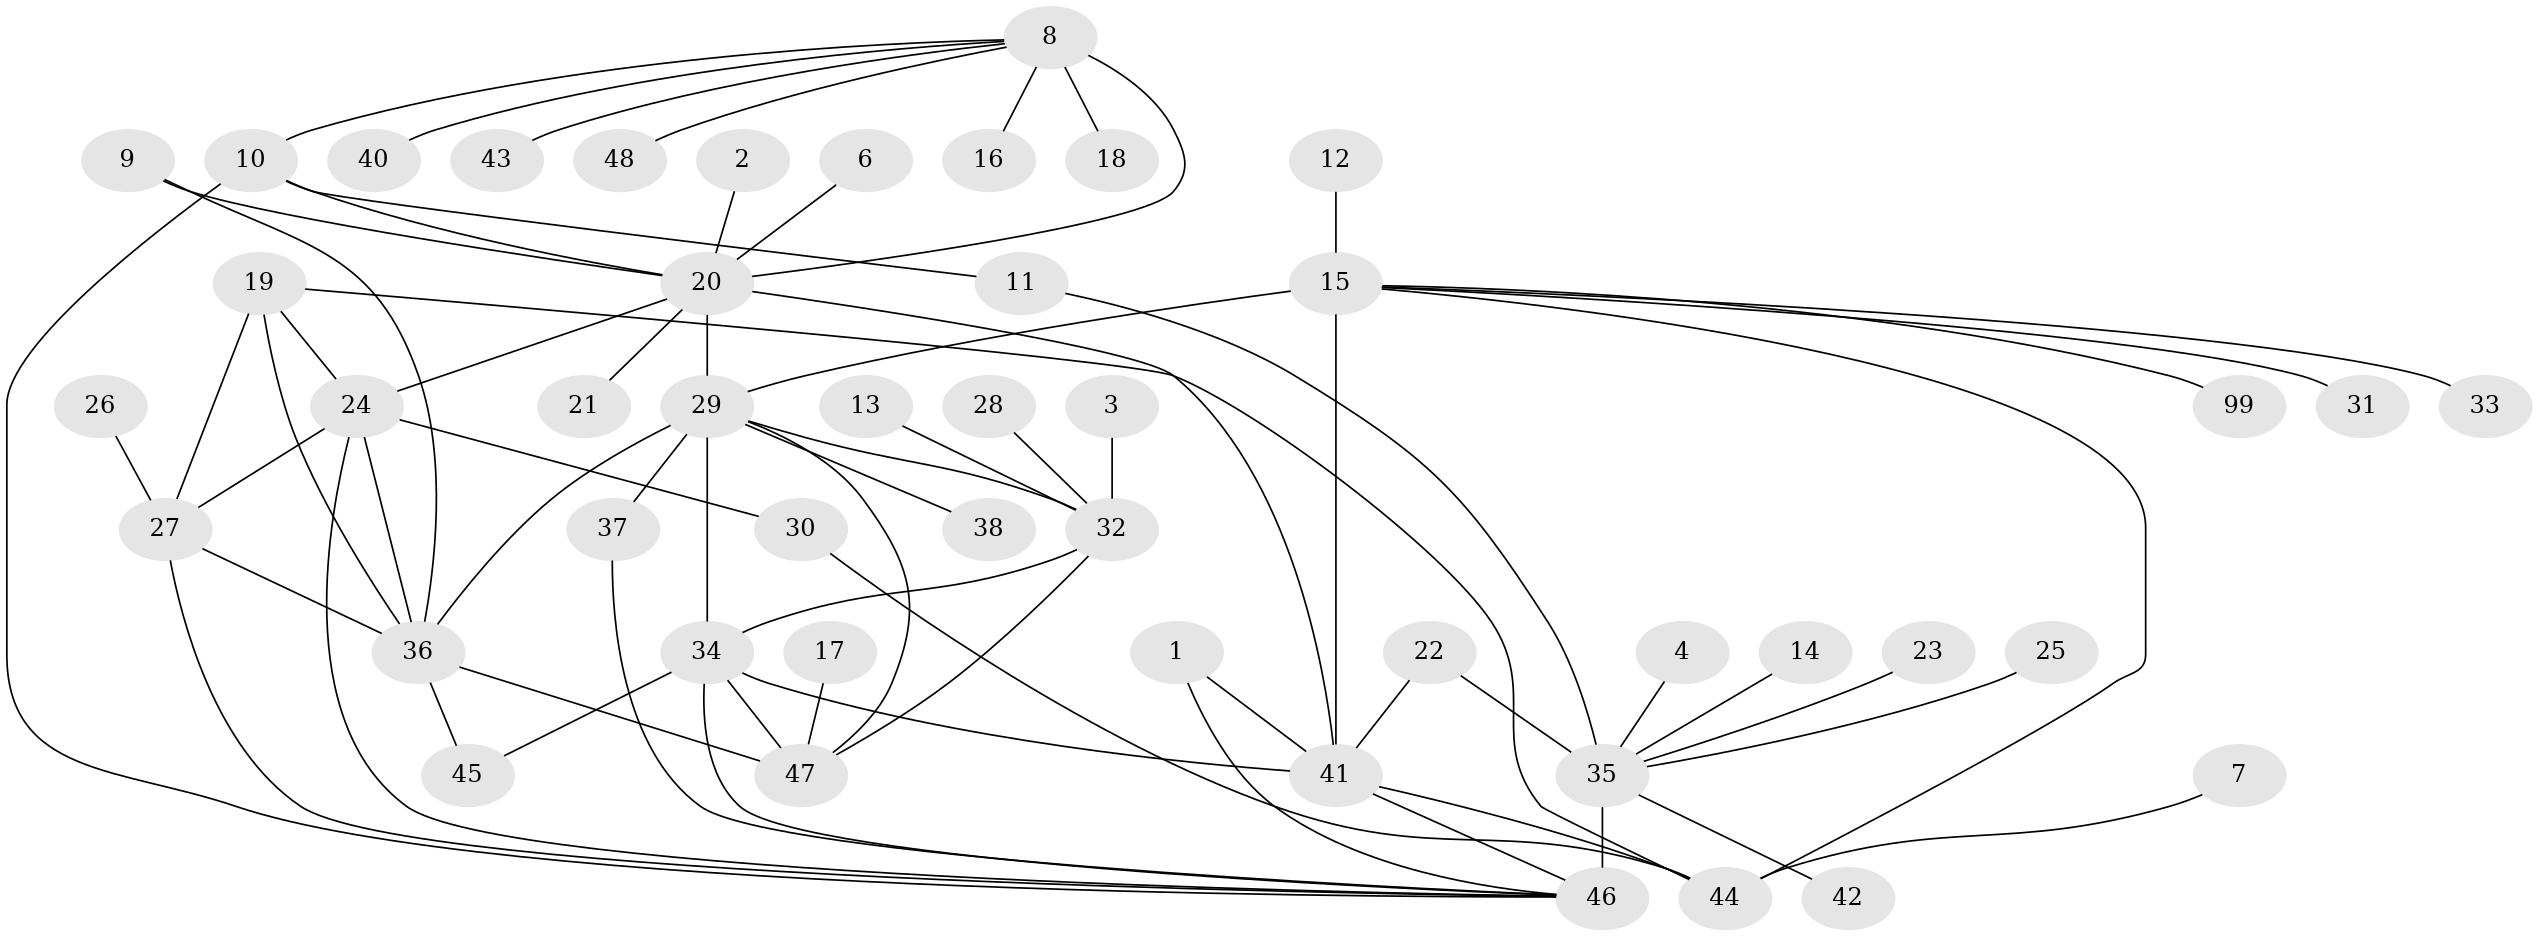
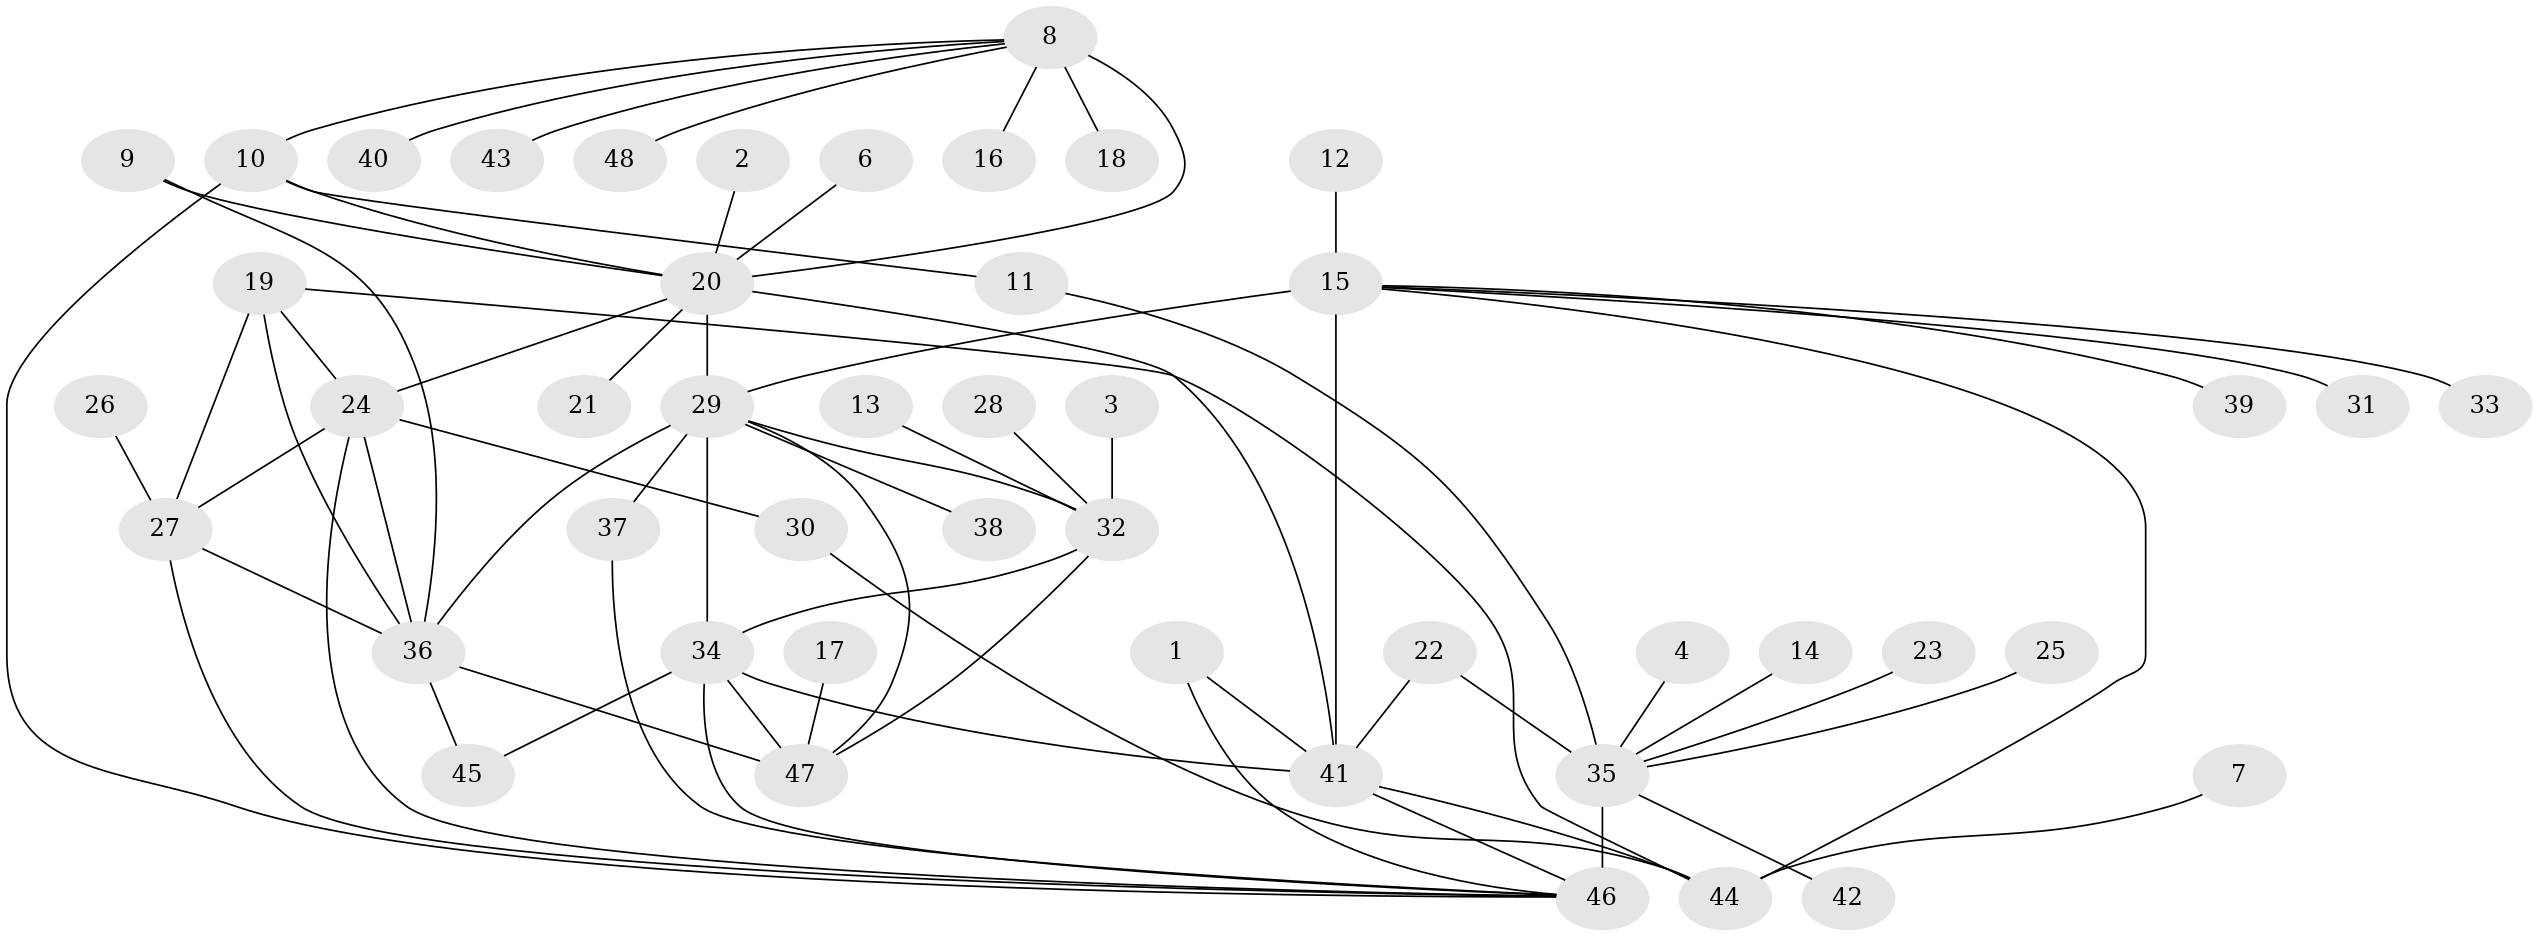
node "99": label "99" -> "39"
